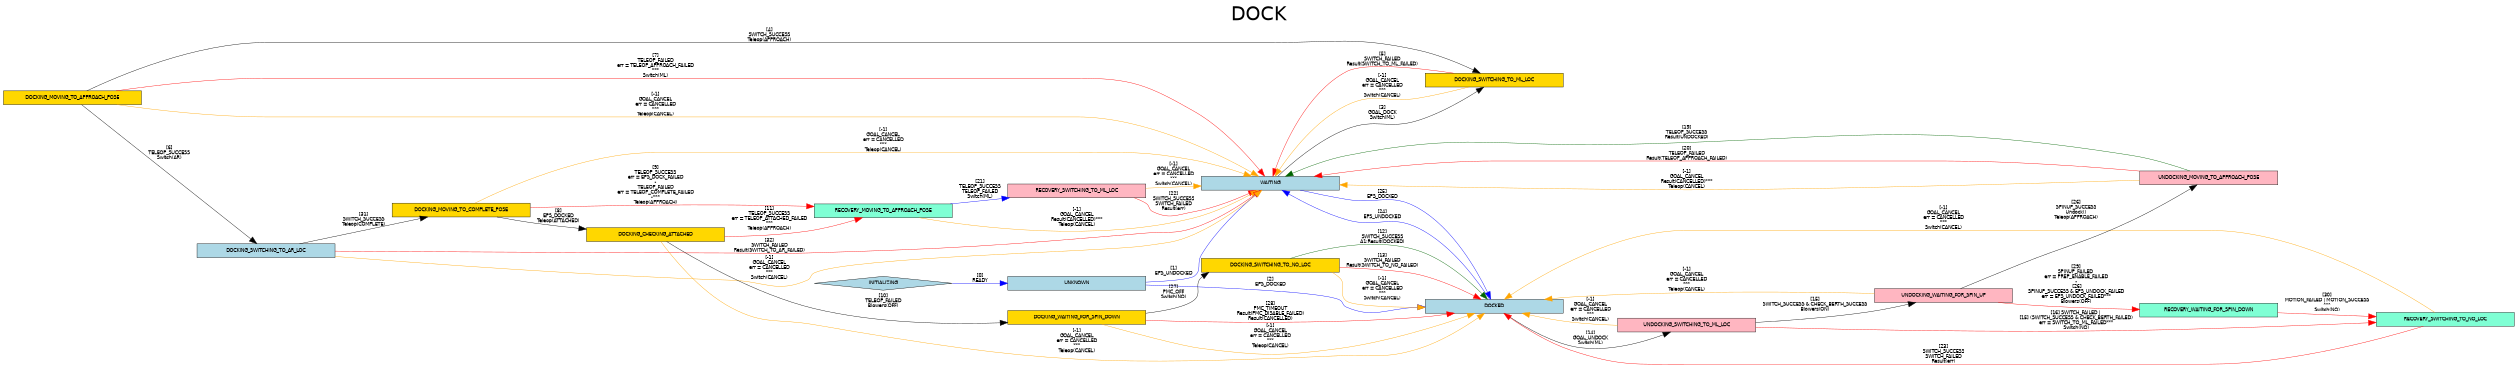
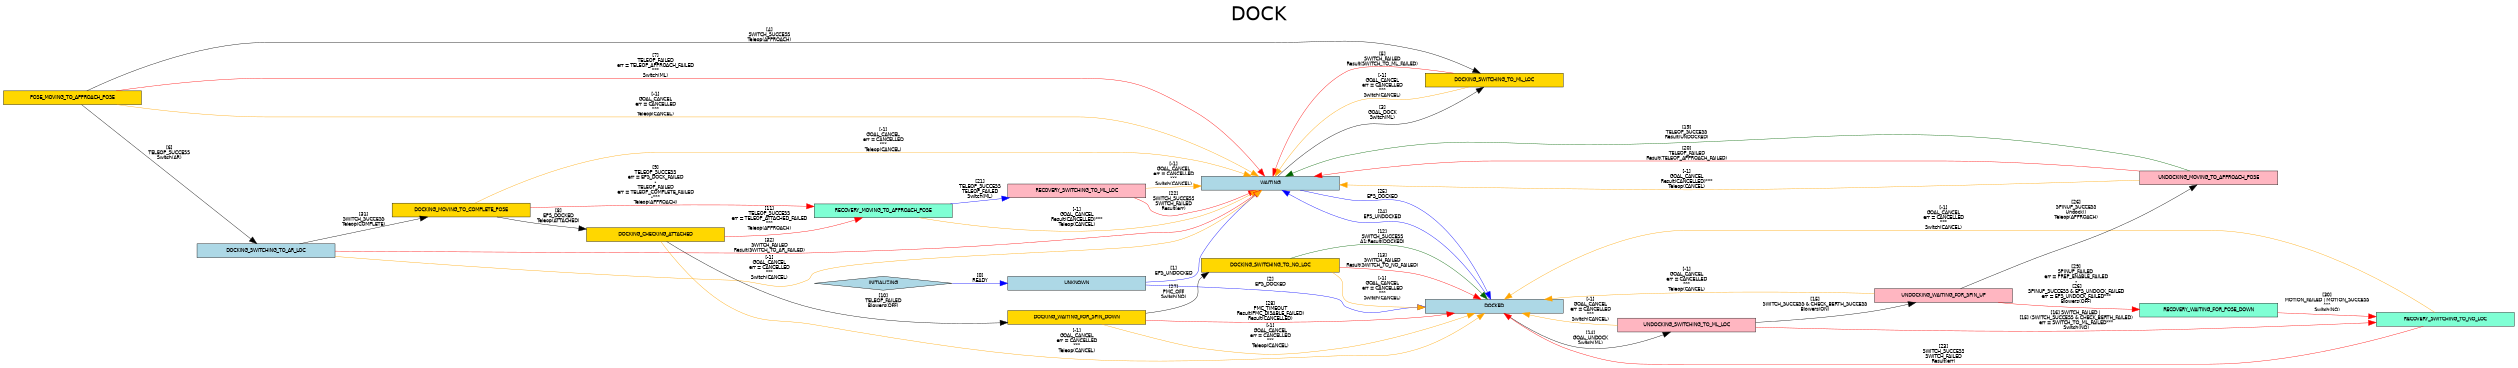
node "DOCKING_MOVING_TO_APPROACH_POSE": label "DOCKING_MOVING_TO_APPROACH_POSE" -> "POSE_MOVING_TO_APPROACH_POSE"
node "RECOVERY_WAITING_FOR_SPIN_DOWN": label "RECOVERY_WAITING_FOR_SPIN_DOWN" -> "RECOVERY_WAITING_FOR_POSE_DOWN"
